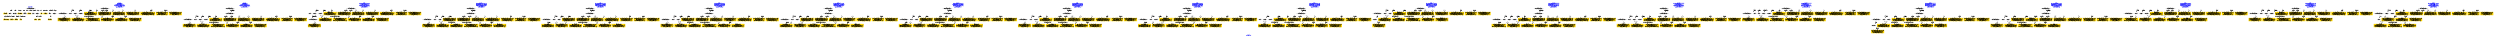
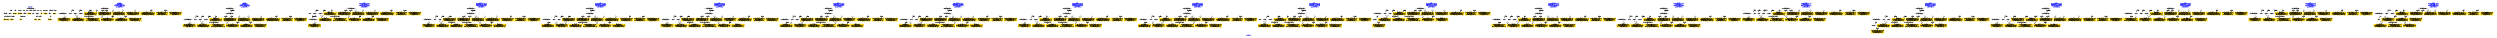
node "Create Date": fillcolor gold -> lightgray
node "Description": fillcolor lightgray -> gold
node "Concept2": fillcolor lightgray -> gold
node "deathDate": removed
